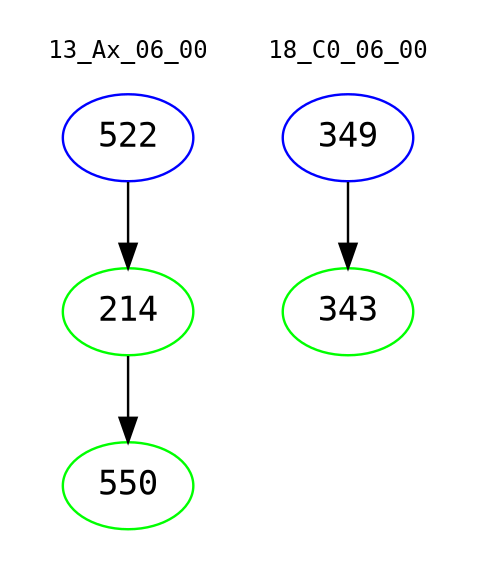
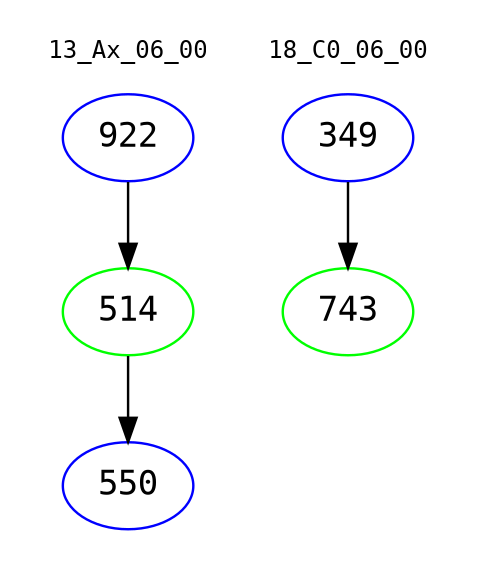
node "522": label "522" -> "922"
node "214": label "214" -> "514"
node "343": label "343" -> "743"
node "550": color green -> blue
